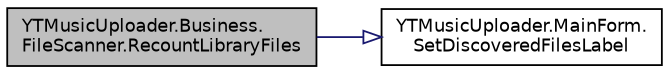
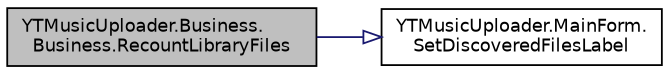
node "YTMusicUploader.Business. FileScanner.RecountLibraryFiles": label "YTMusicUploader.Business. FileScanner.RecountLibraryFiles" -> "YTMusicUploader.Business. Business.RecountLibraryFiles"
